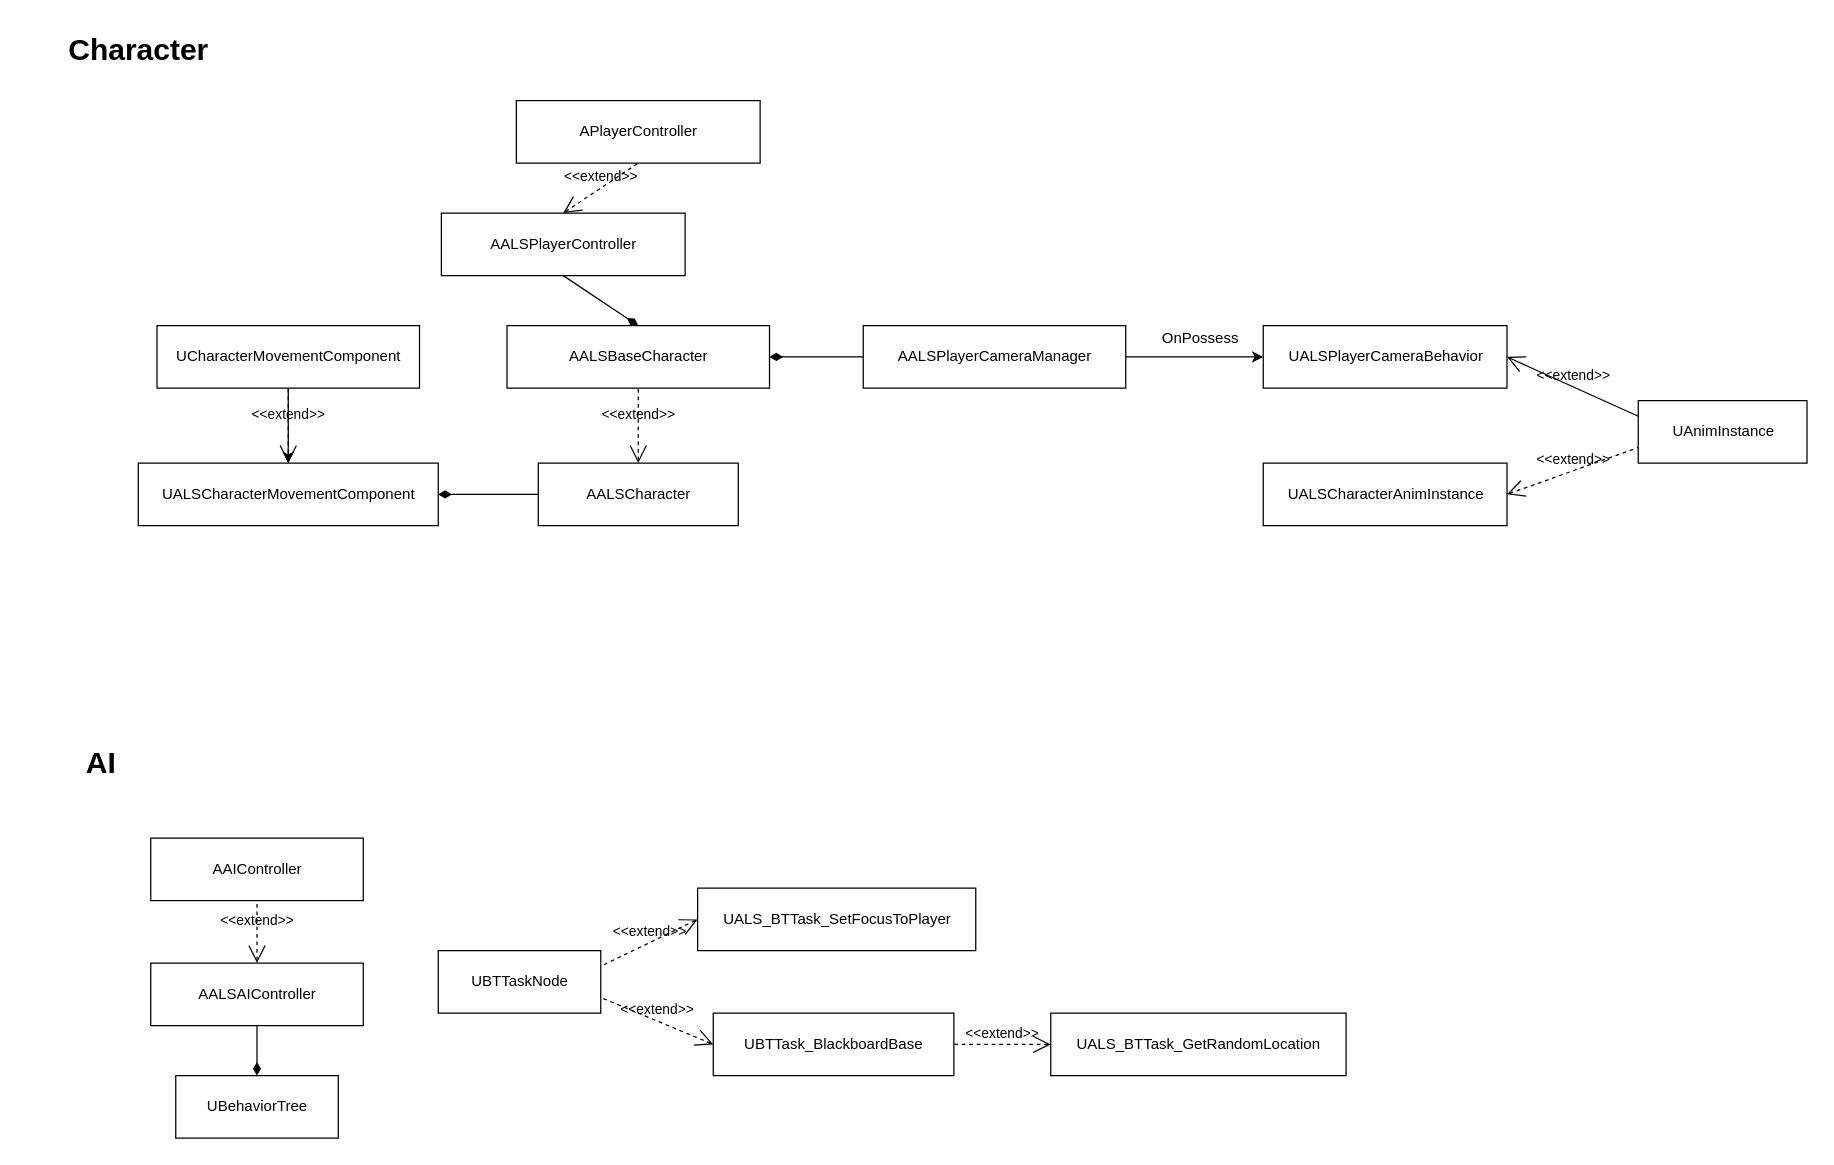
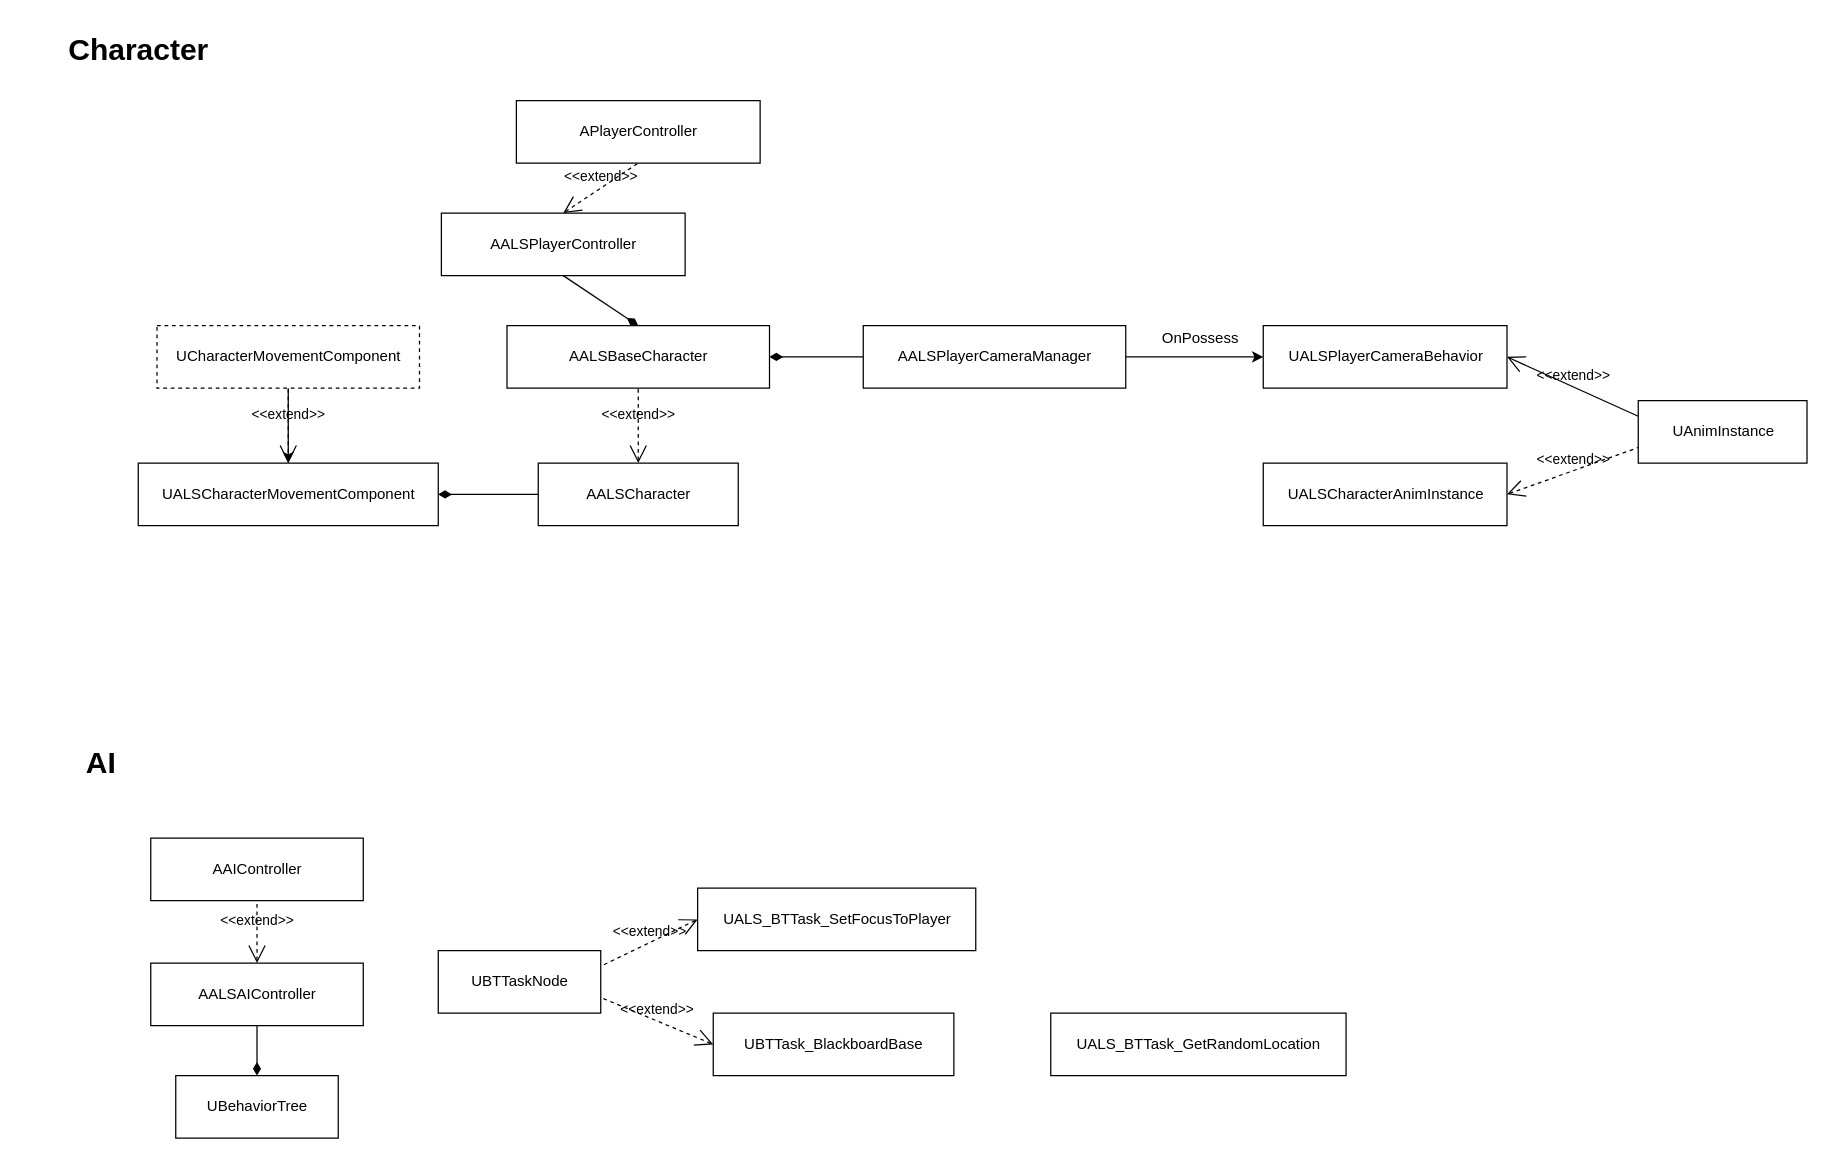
node "UCharacterMovementComponent": style solid -> dashed
edge "UBTTask_BlackboardBase" -> "UALS_BTTask_GetRandomLocation": removed, label "<<extend>>"
